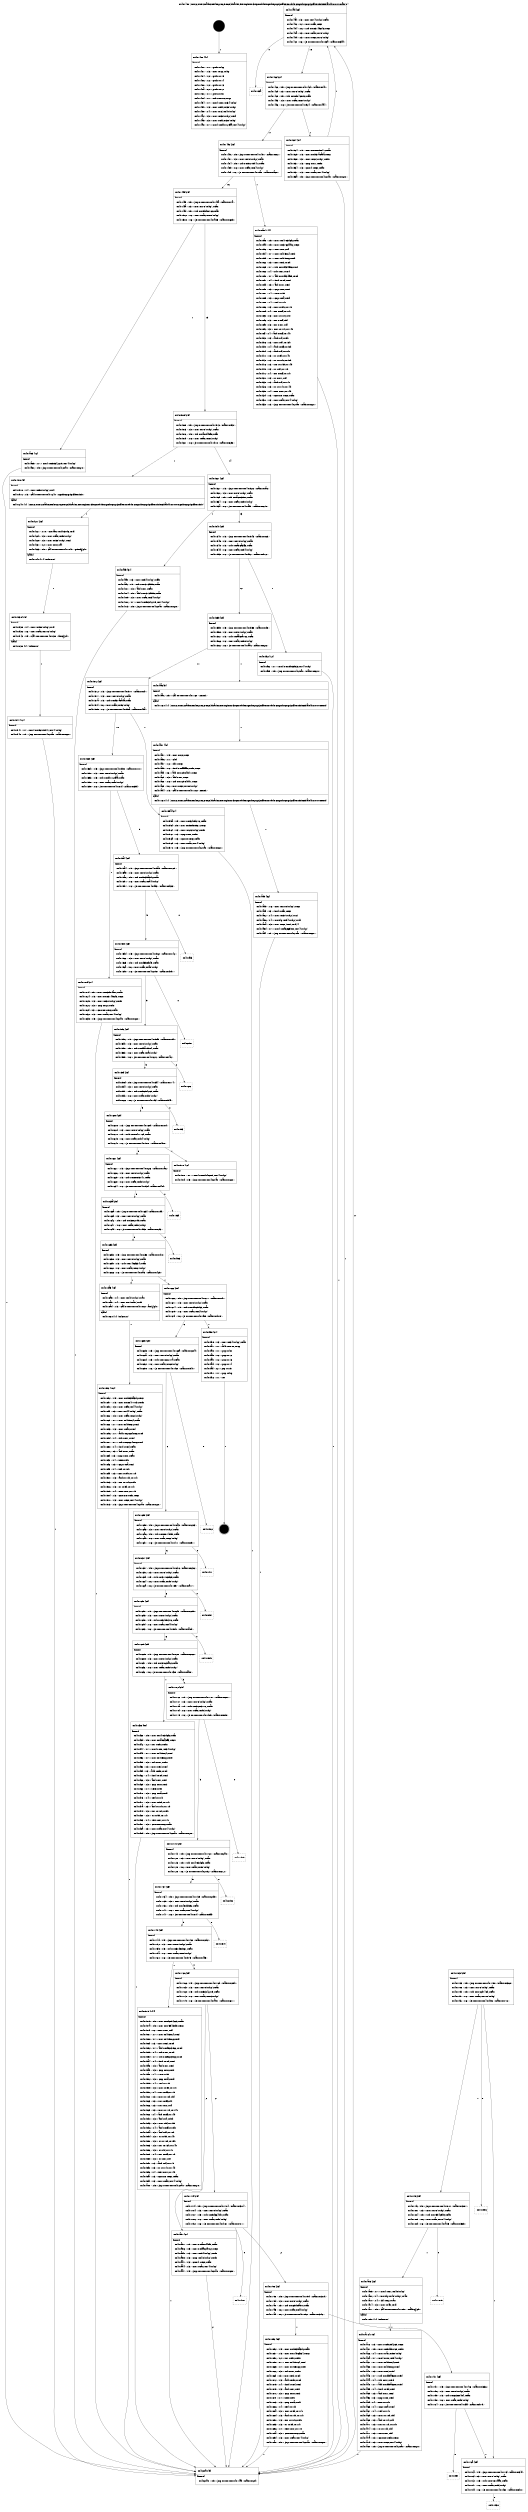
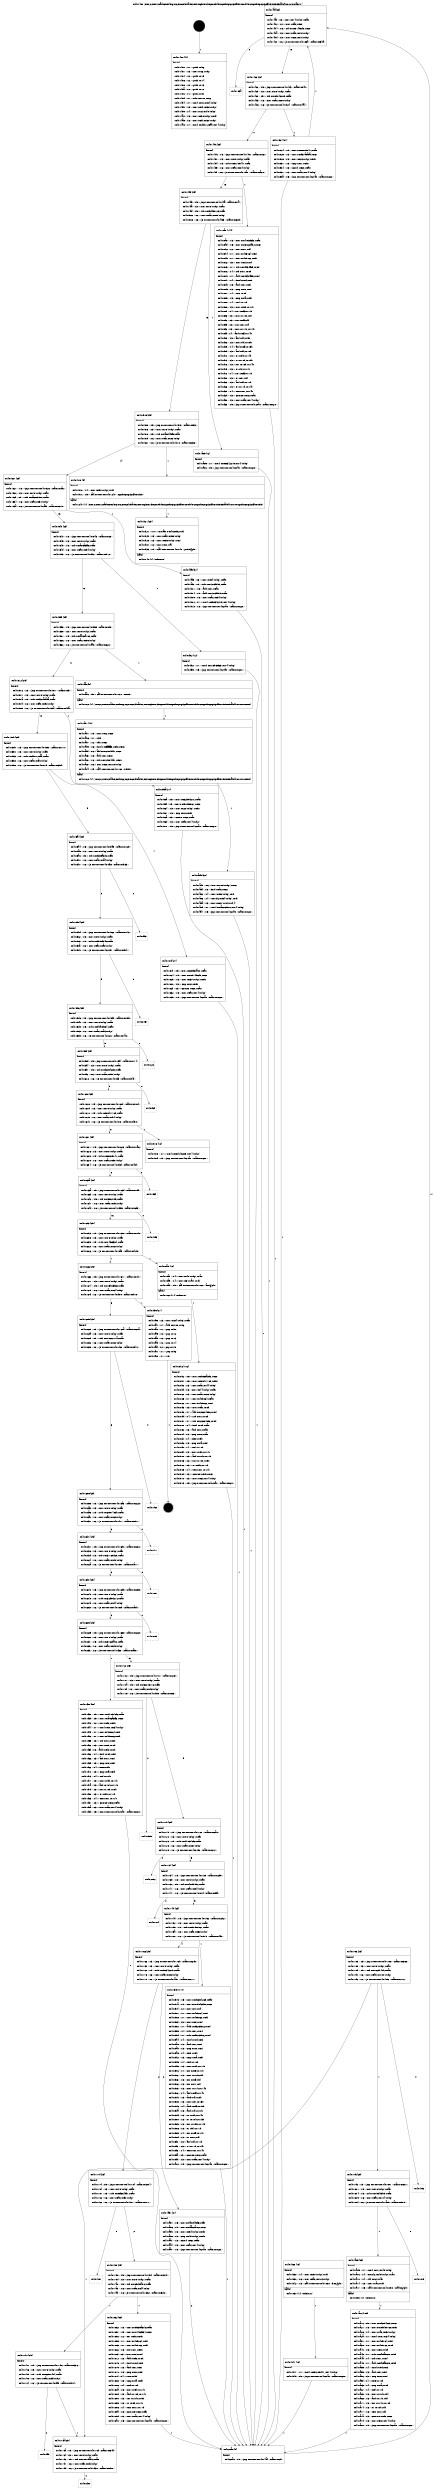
edge "0x401b21 [23]" -> "0x401b38 [15]": removed, label "1"
edge "0x40163a [25]" -> "0x401653 [25]": label " 8" -> " 16"
